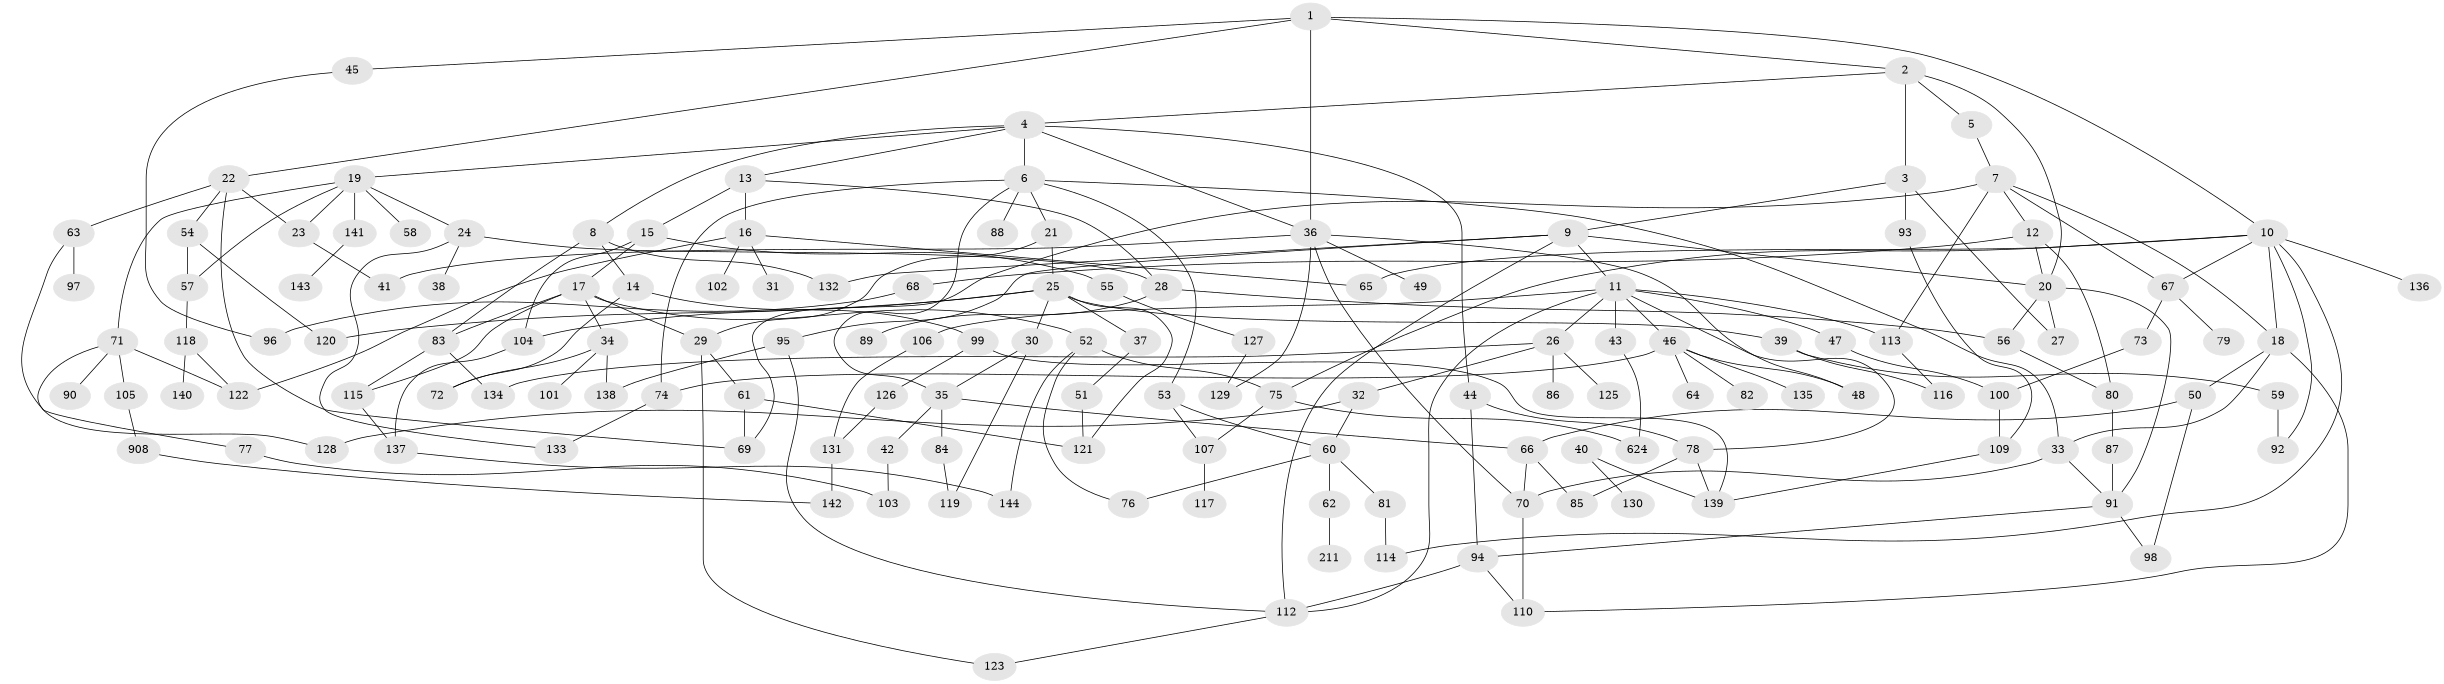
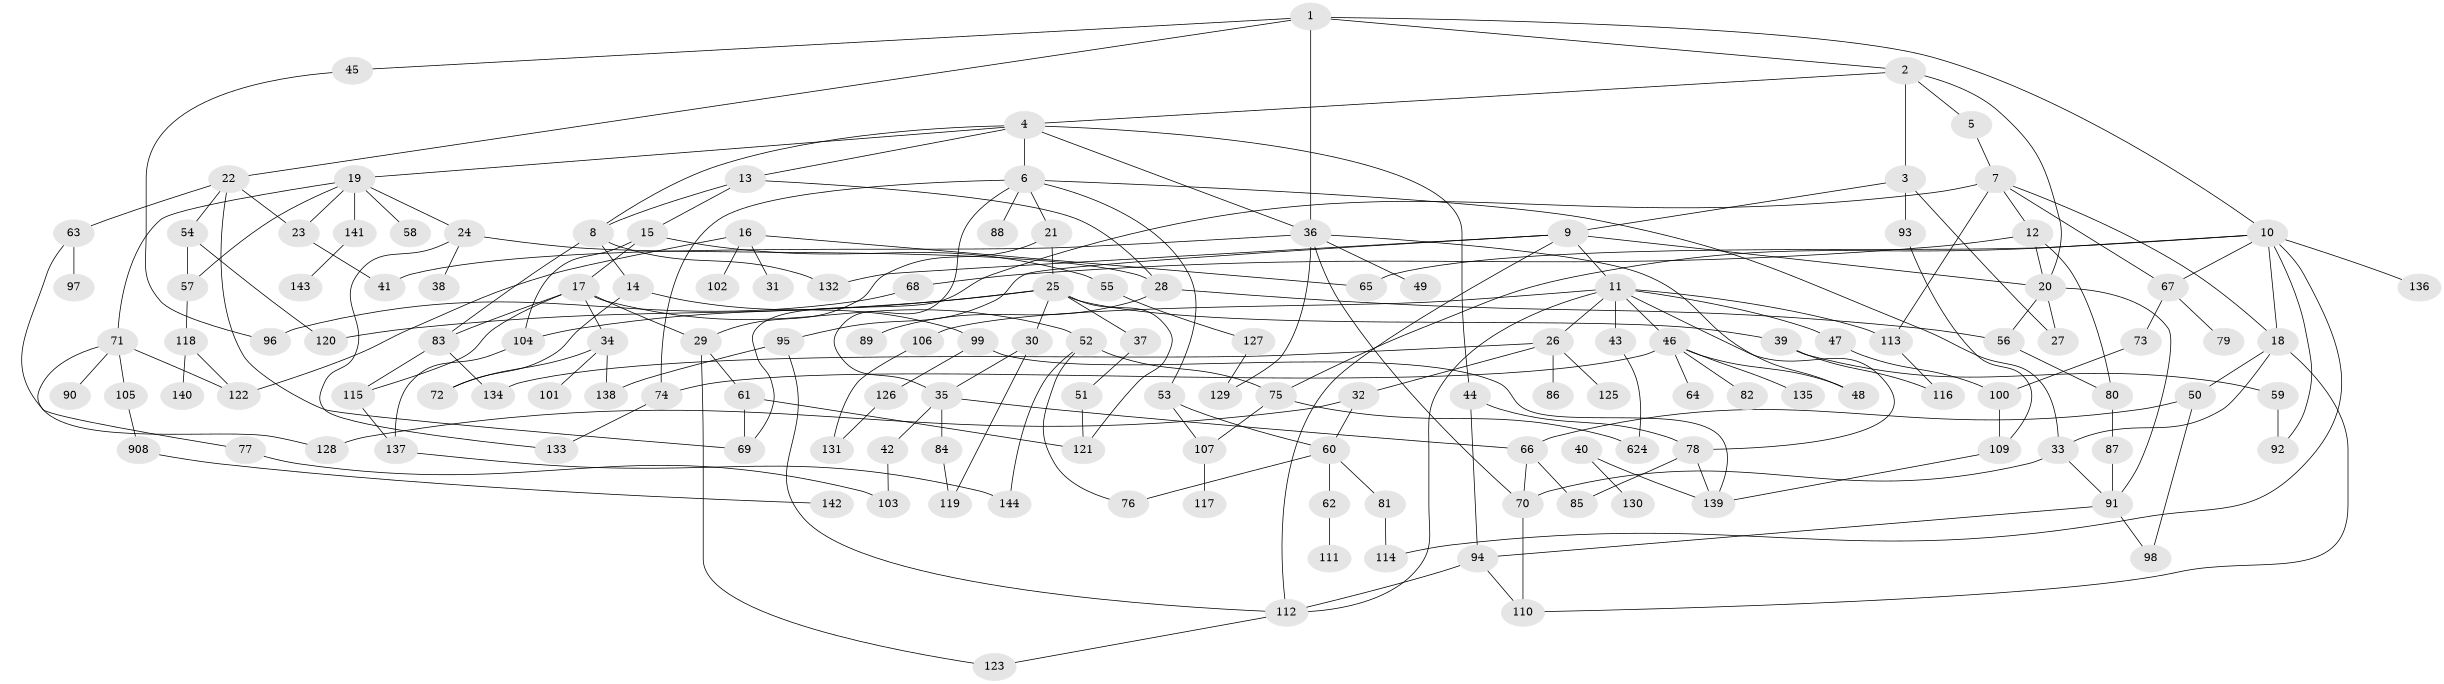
edge "13" -- "16": now "13" -- "8"
edge "131" -- "142": removed
node "211": label "211" -> "111"
